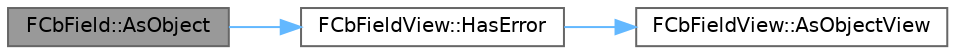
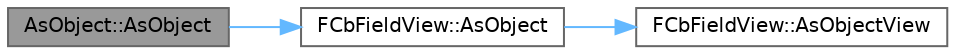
node "FCbField::AsObject": label "FCbField::AsObject" -> "AsObject::AsObject"
node "FCbFieldView::HasError": label "FCbFieldView::HasError" -> "FCbFieldView::AsObject"
